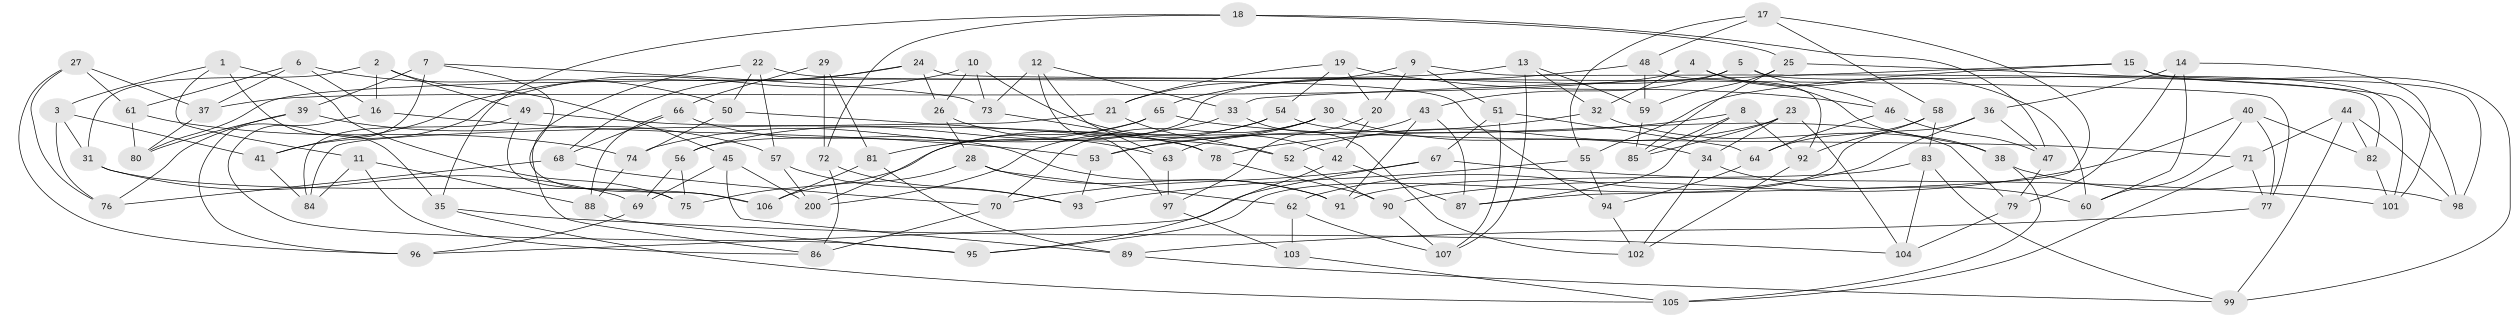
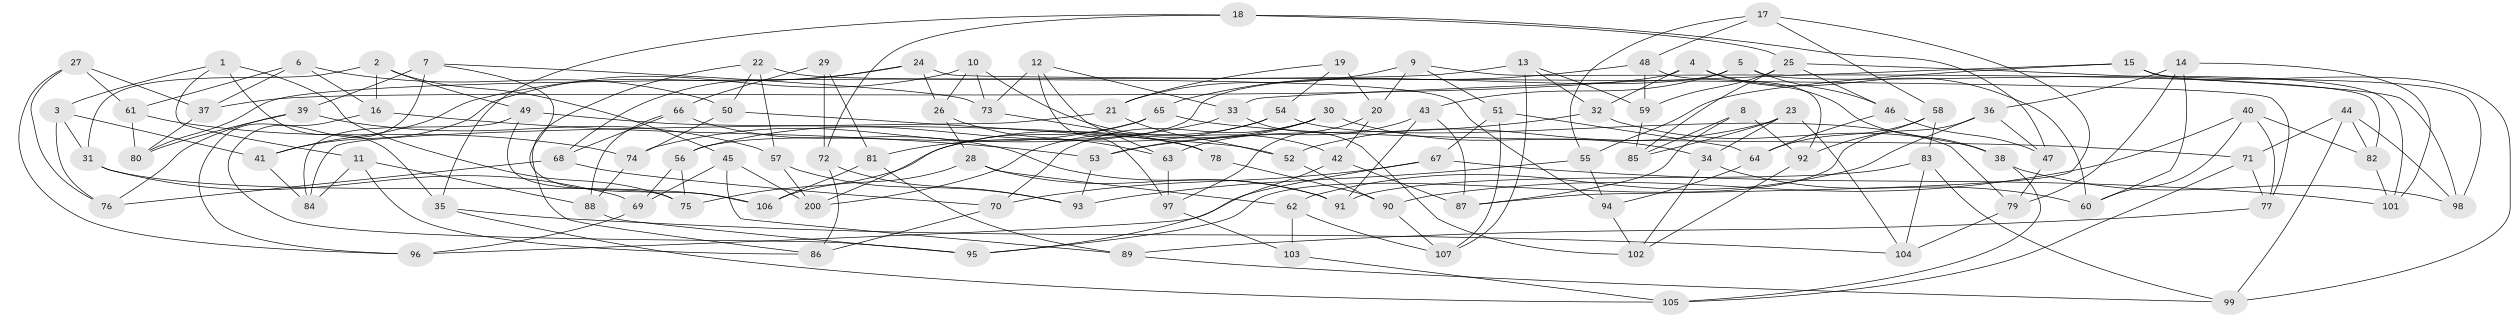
edge "19" -- "46": now "25" -- "46"
edge "8" -- "78": removed
